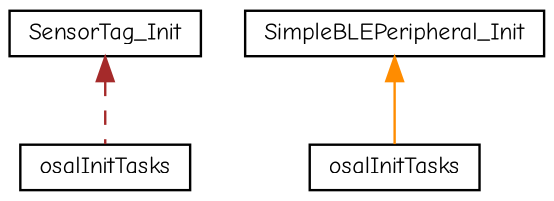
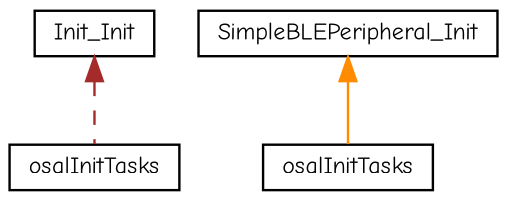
node "SensorTag_Init": label "SensorTag_Init" -> "Init_Init"
